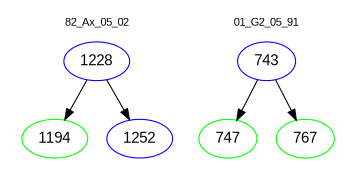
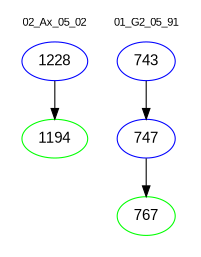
cluster "82_Ax_05_02": label "82_Ax_05_02" -> "02_Ax_05_02"
edge "743" -> "767": now "747" -> "767"
node "1252": removed
node "747": color green -> blue
